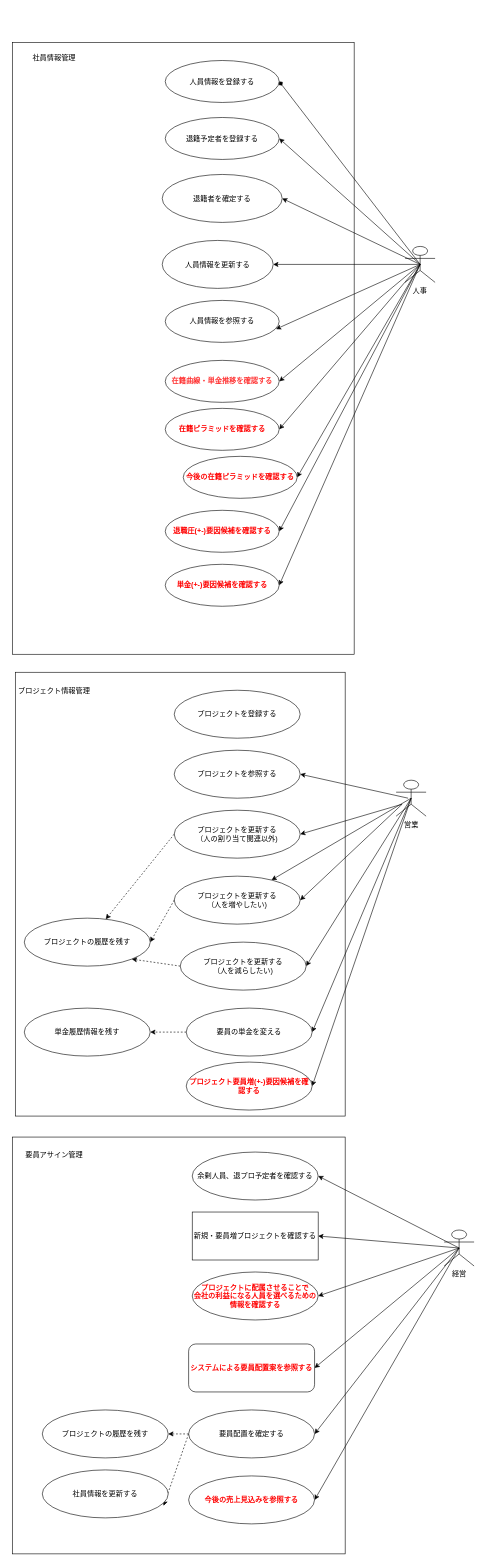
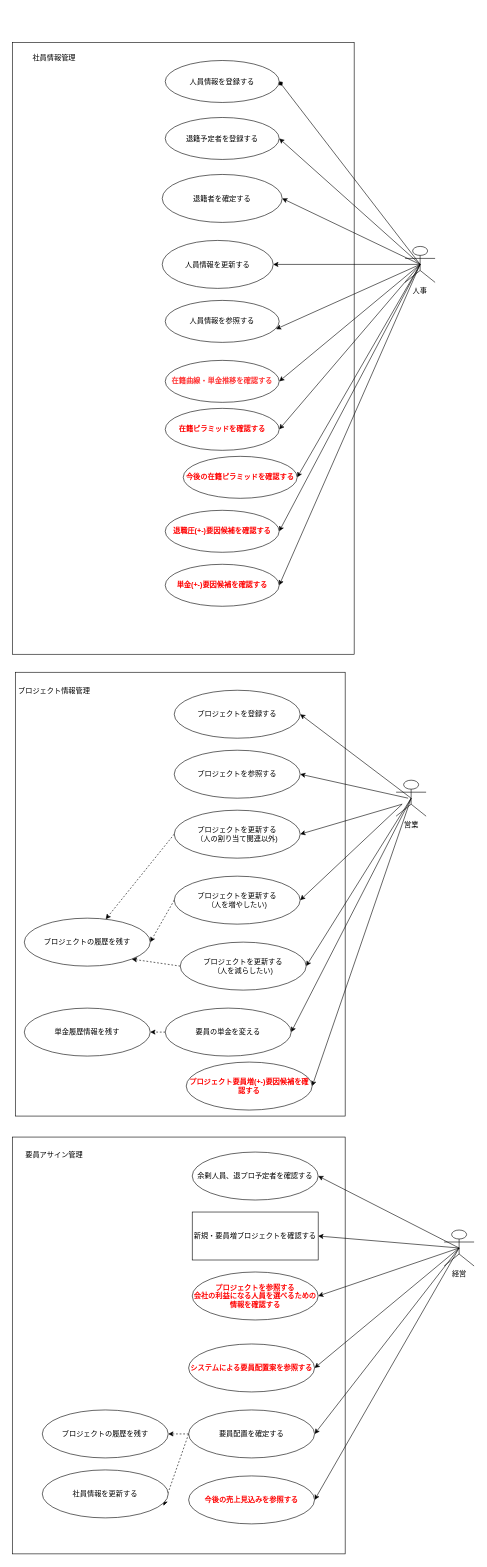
edge "営業" -> "プロジェクトを更新する （人を増やしたい)": now "営業" -> "プロジェクトを登録する"
node "要員の単金を変える": moved (249, 1032) -> (228, 1032)
node "プロジェクトに配属させることで 会社の利益になる人員を選べるための情報を確認する": label "プロジェクトに配属させることで 会社の利益になる人員を選べるための情報を確認する" -> "プロジェクトを参照する 会社の利益になる人員を選べるための情報を確認する"
node "システムによる要員配置案を参照する": shape rounded rectangle -> ellipse
